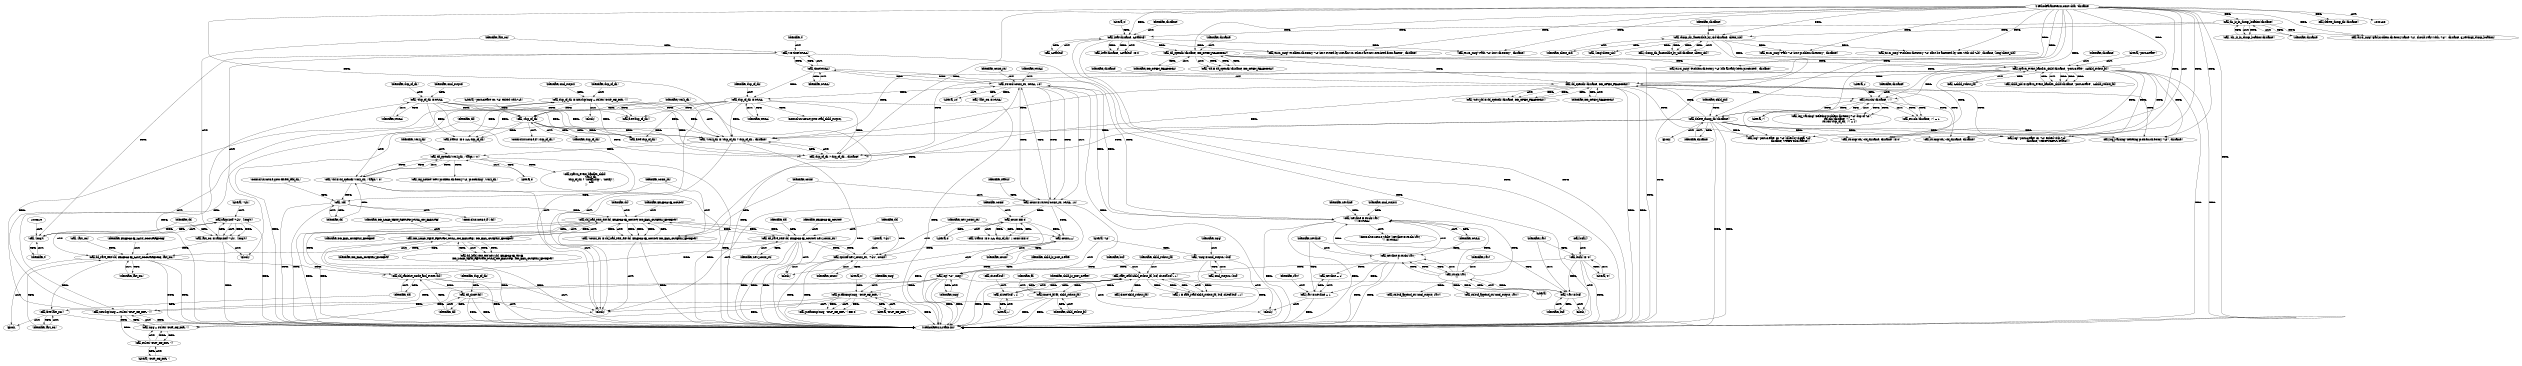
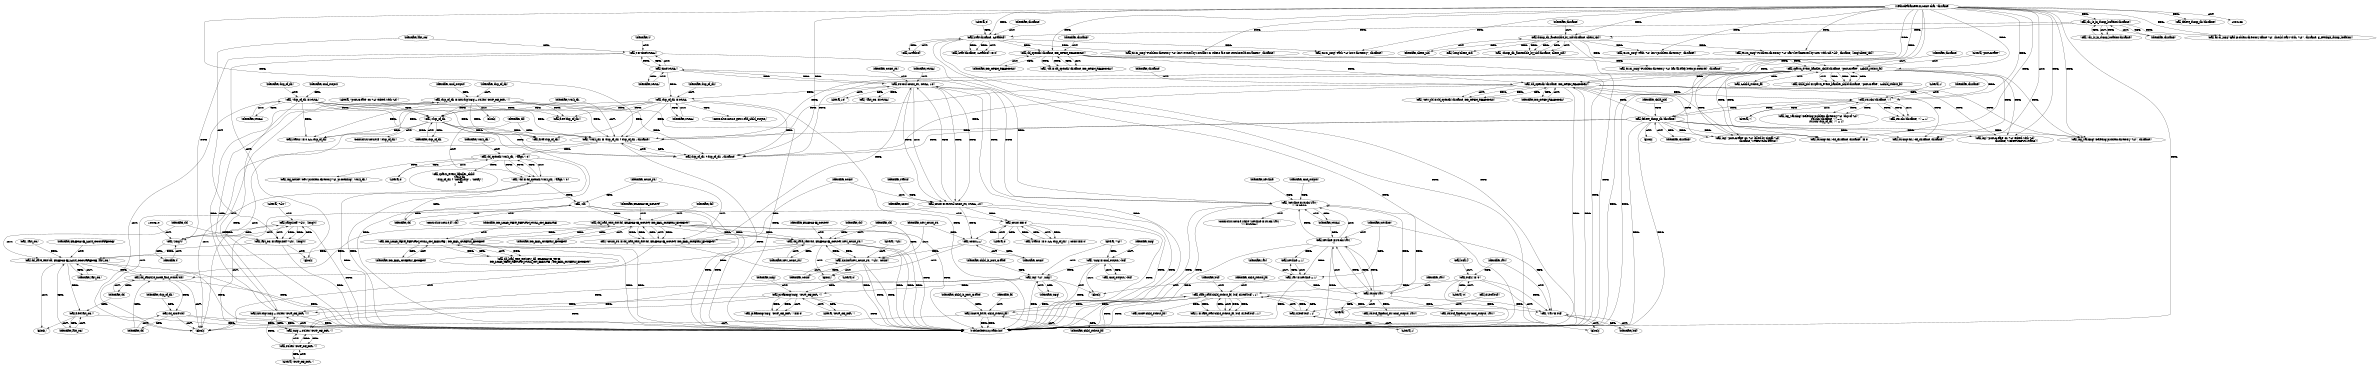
node "(ControlStructure,goto delete_bad_dir;)": removed
edge "(Call,raw = newline + 1)" -> "(Call,strchr(raw, ' '))": added, label "DDG:"
